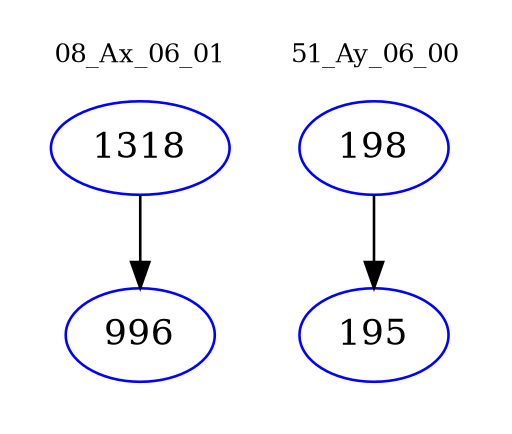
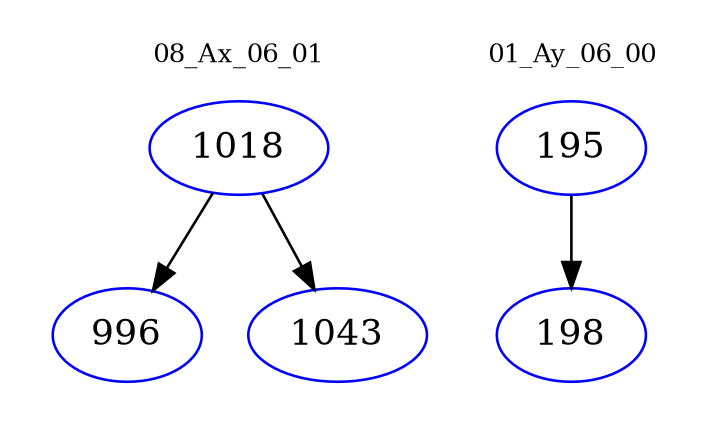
cluster "51_Ay_06_00": label "51_Ay_06_00" -> "01_Ay_06_00"
node "1318": label "1318" -> "1018"
edge "198" -> "195": reversed
node "1043": added
